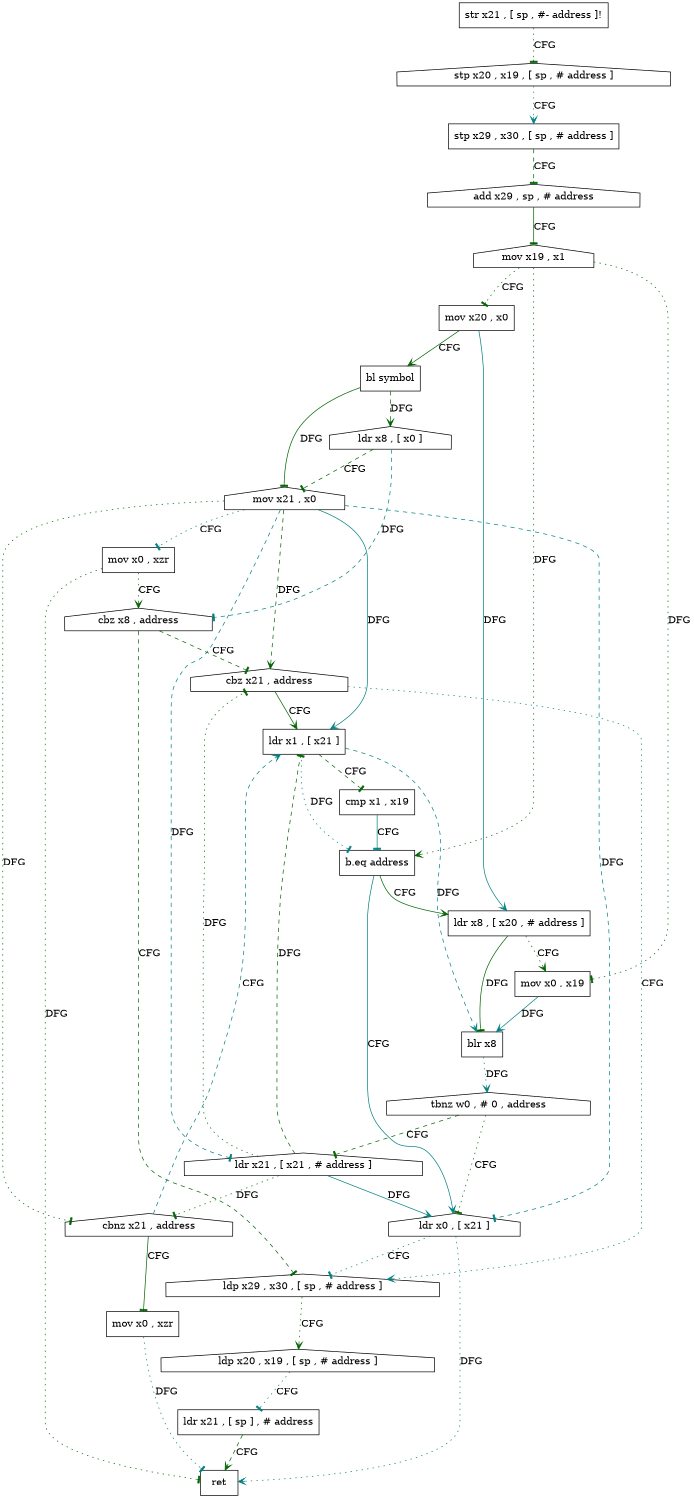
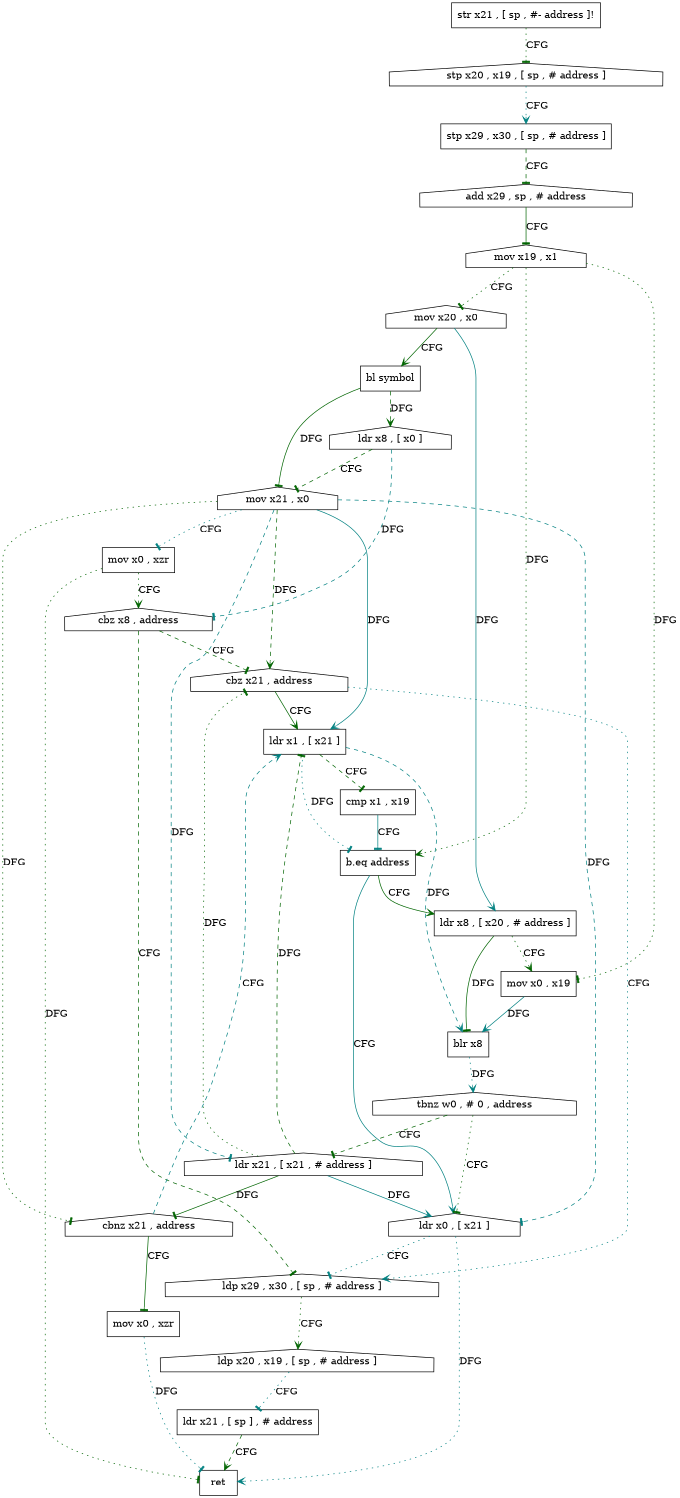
node "mov x20 , x0": shape box -> house
edge "ldr x21 , [ x21 , # address ]" -> "cbnz x21 , address": style dotted -> solid
